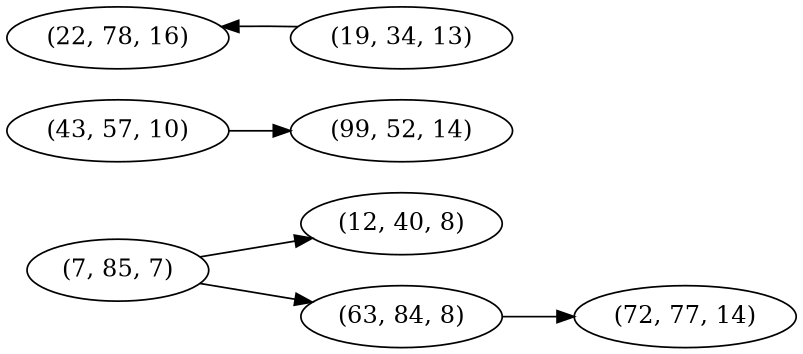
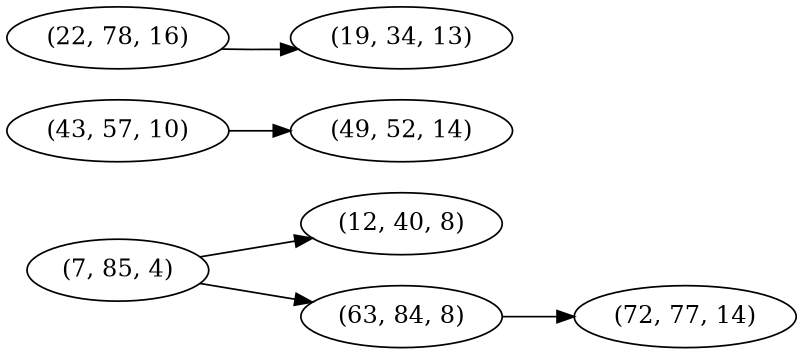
edge "(19, 34, 13)" -> "(22, 78, 16)": reversed
node "(99, 52, 14)": label "(99, 52, 14)" -> "(49, 52, 14)"
node "(7, 85, 7)": label "(7, 85, 7)" -> "(7, 85, 4)"
